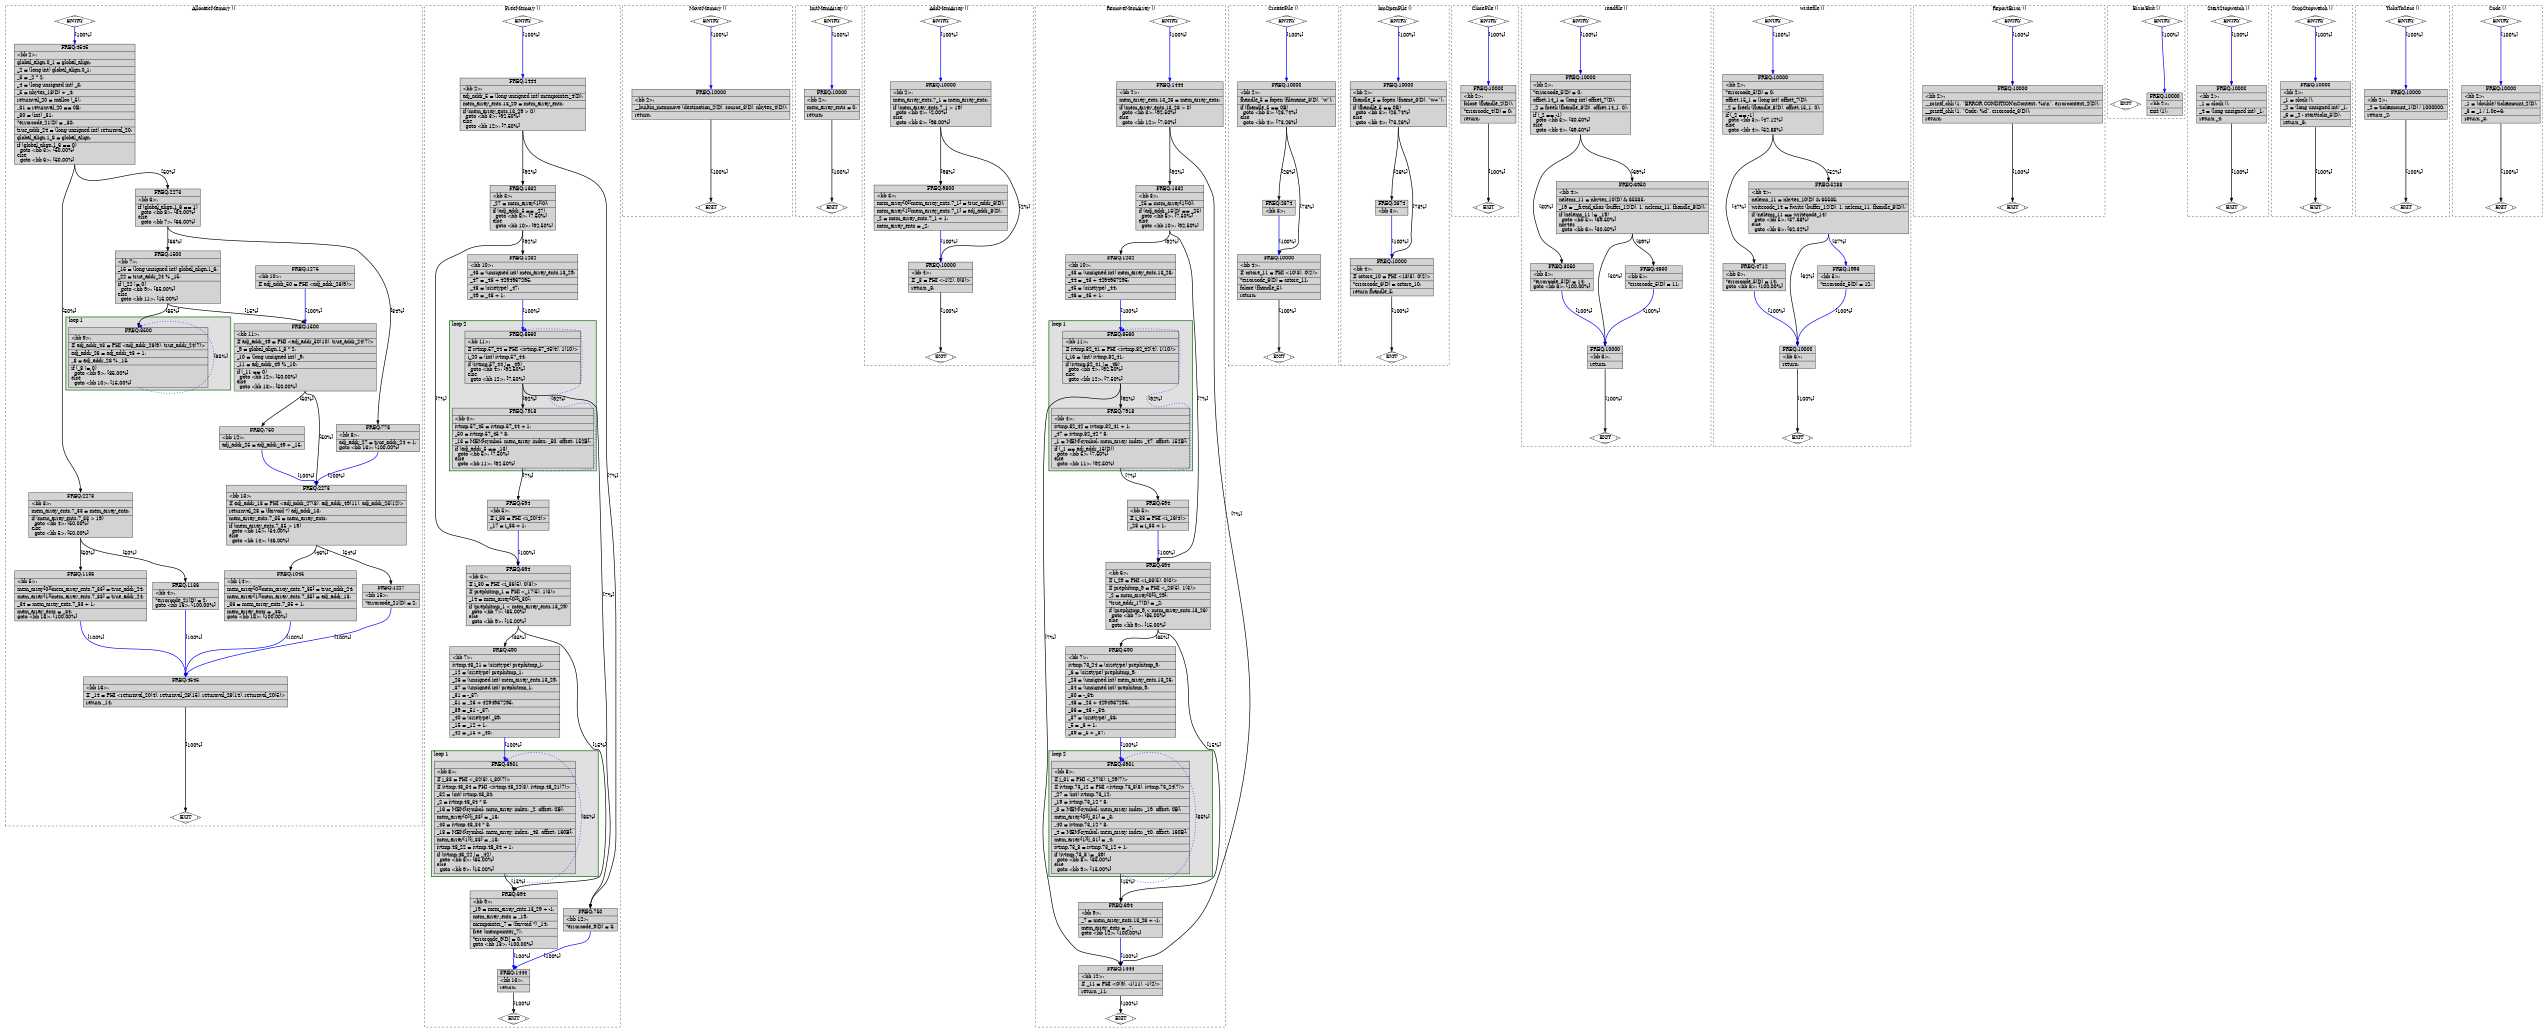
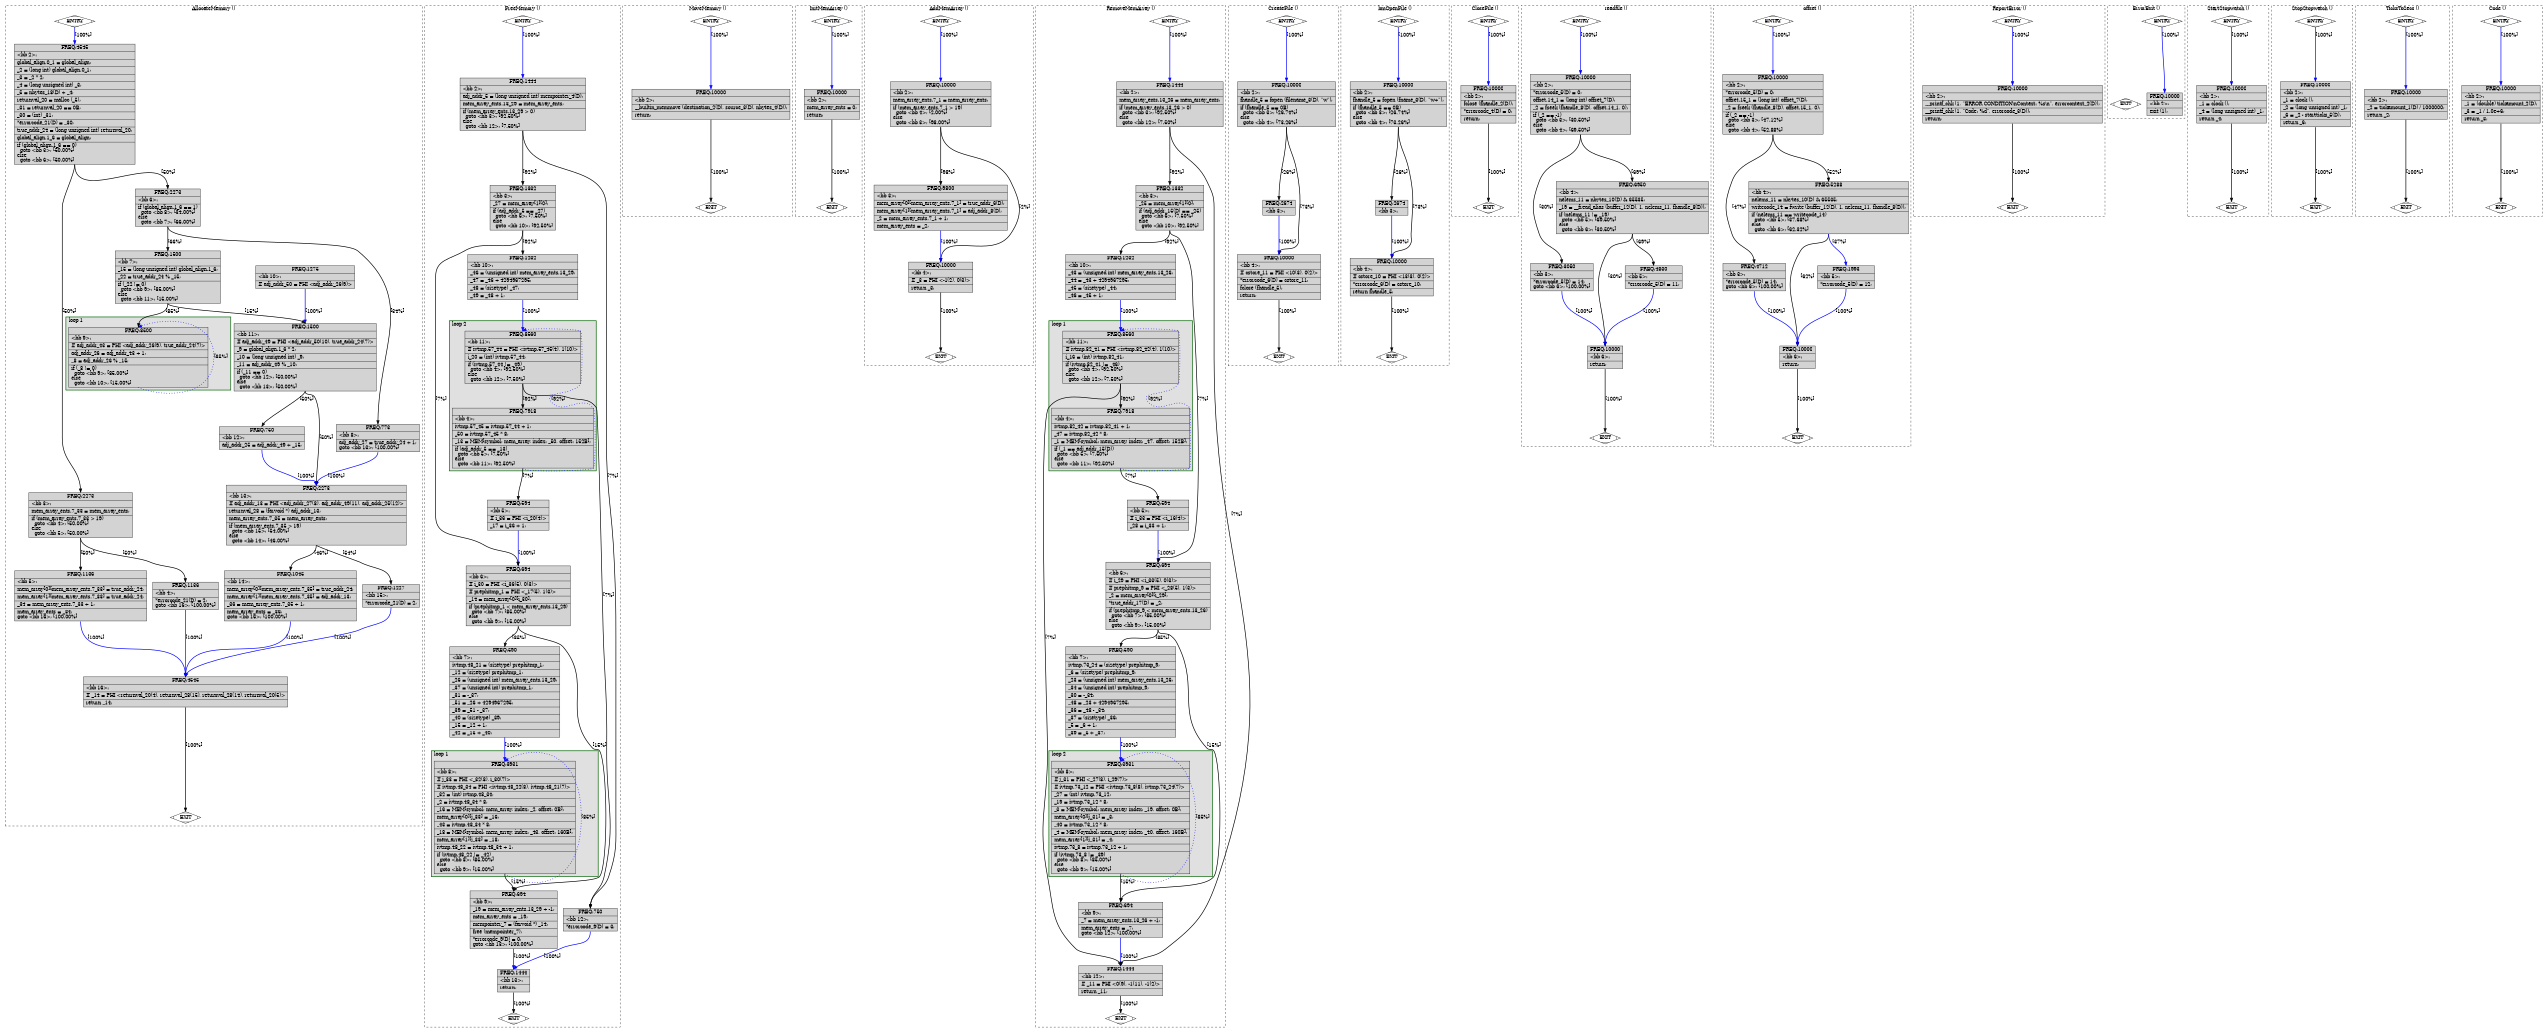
cluster "writefile ()": label "writefile ()" -> "offset ()"
node "FREQ:6950": text "nbytes" -> "else"
